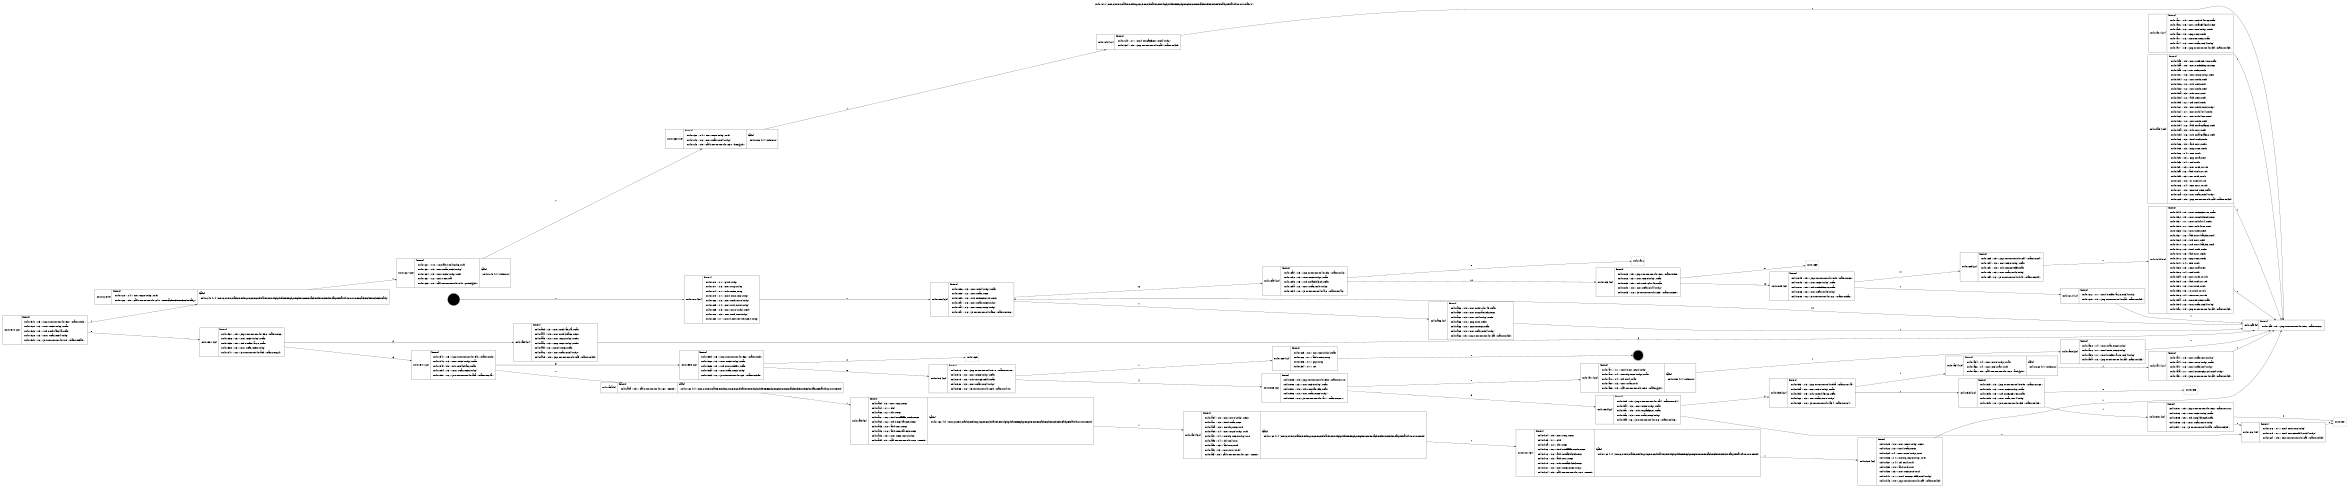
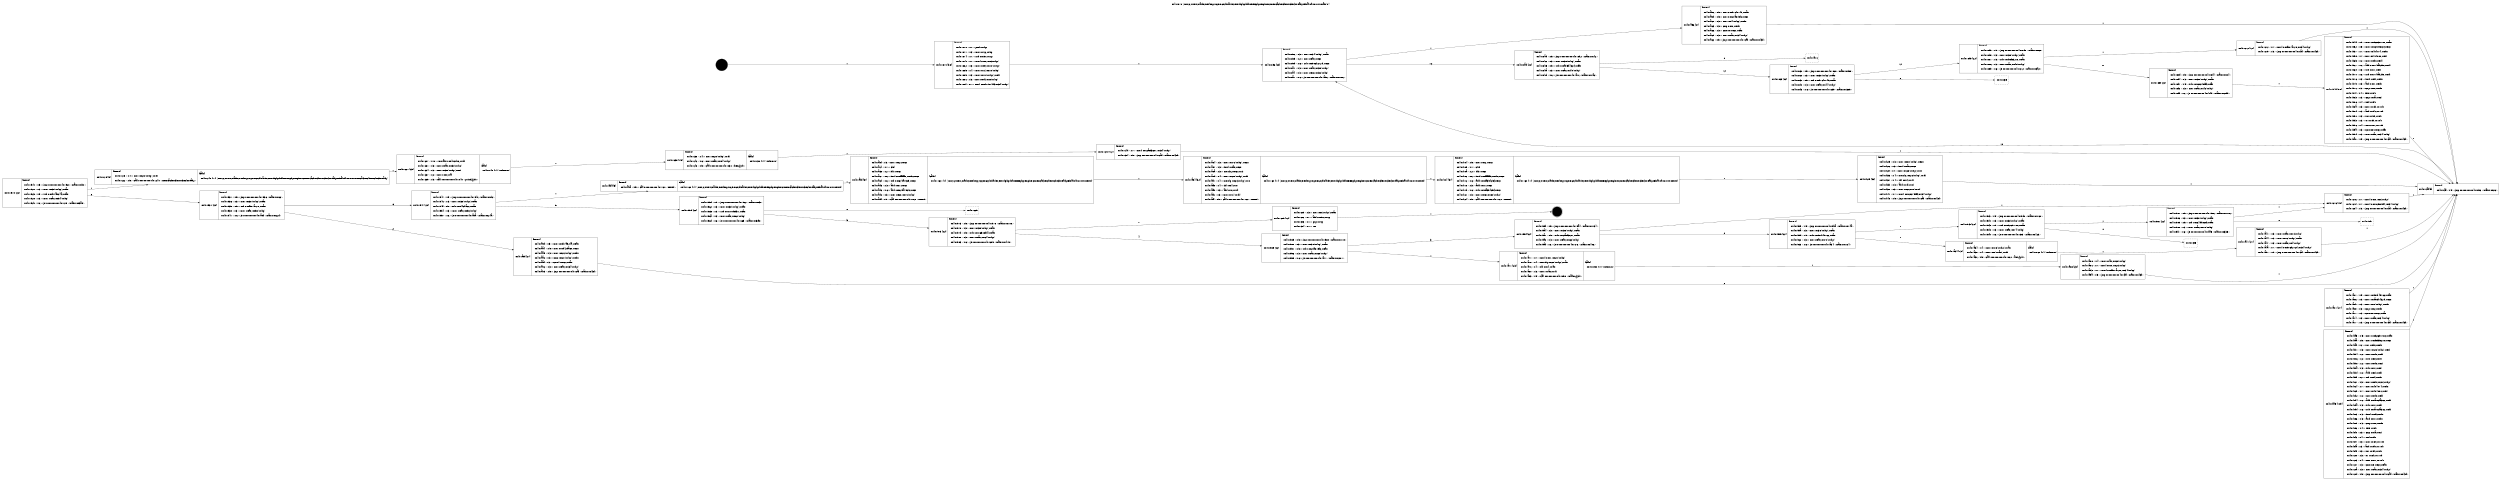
edge "0x401c76 [19]" -> "0x4019f7": now "0x401c76 [19]" -> "0x401caf [5]"
